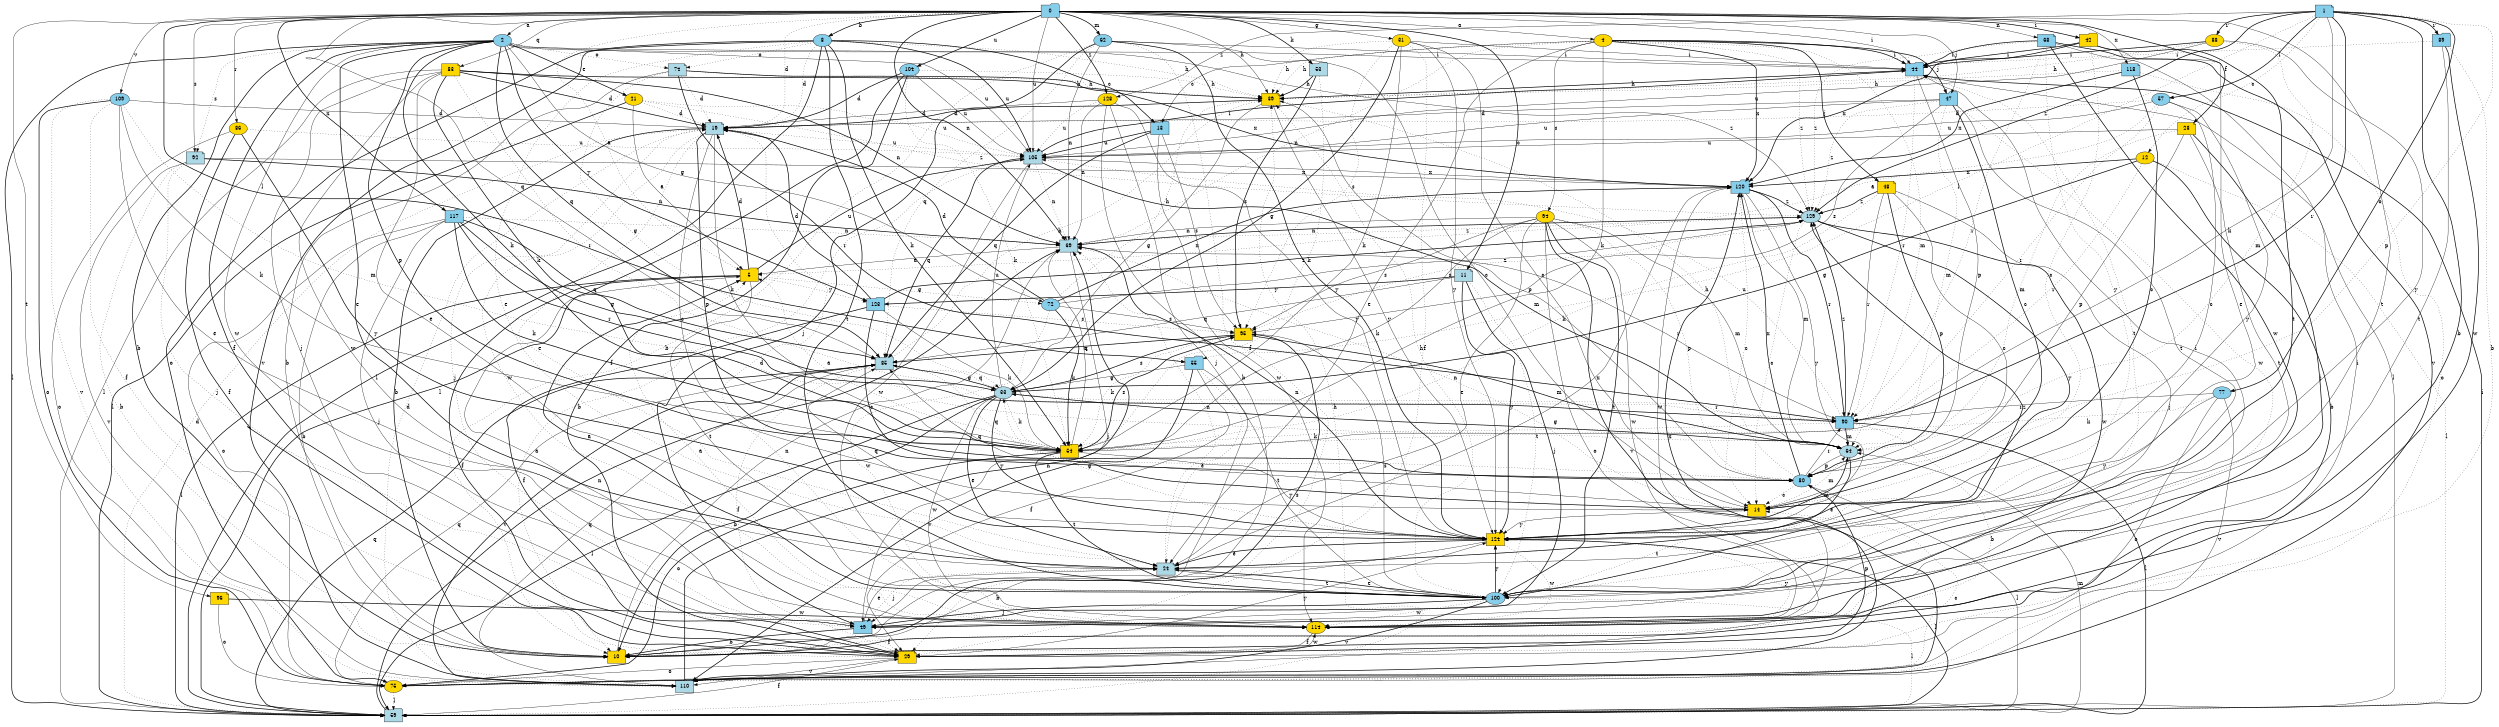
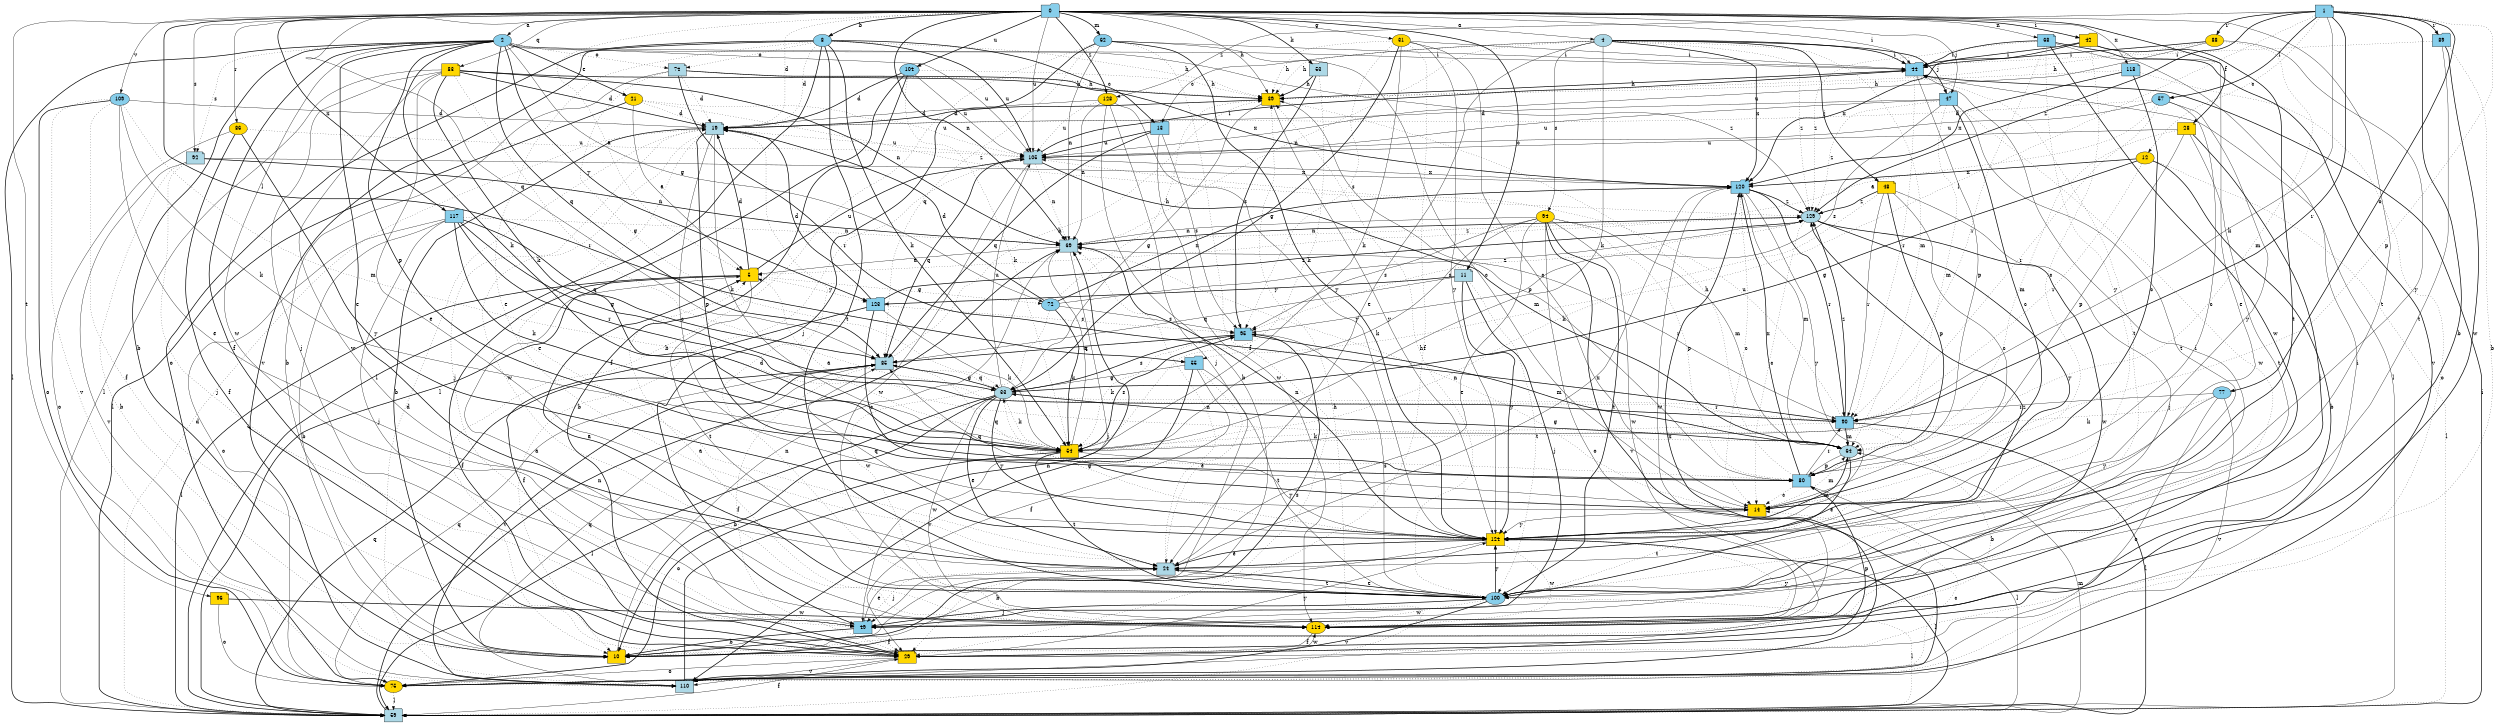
node "4": fillcolor gold -> lightblue
node "95": fillcolor gold -> skyblue
node "80": shape ellipse -> note
